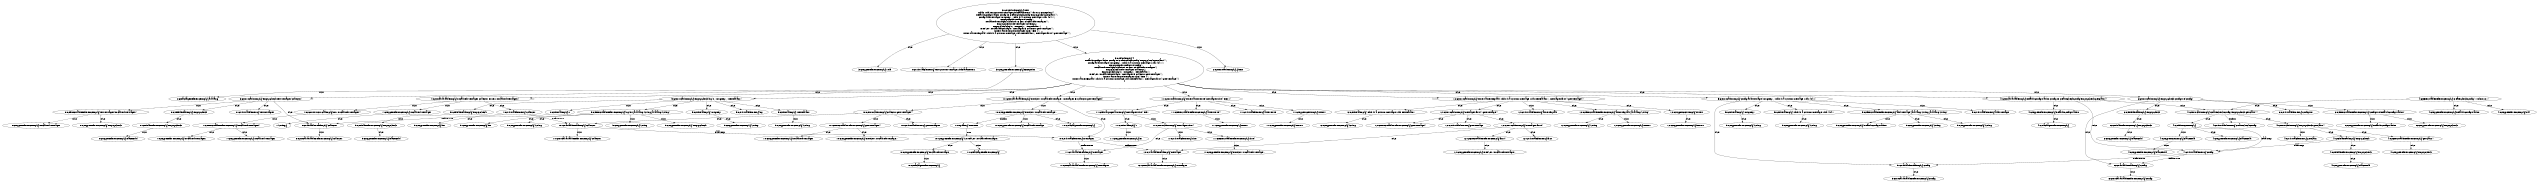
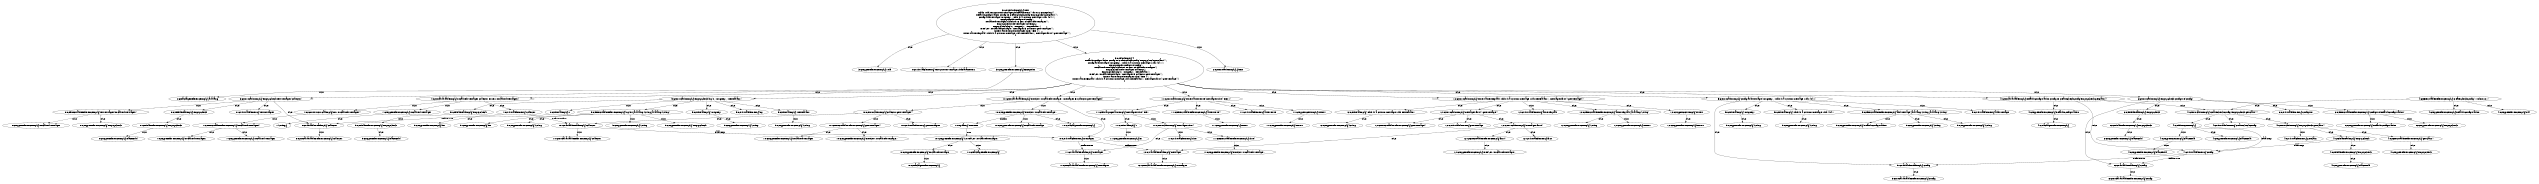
edge "7:CtVirtualElement@collector" -> "10:CtVariableReadImpl@collector": label "Define-Use" -> "Define-Define"
edge "4:CtInvocationImpl@createCheckConfig(emptyCheck.getClass())" -> "4:CtVirtualElement@createCheckConfig": label "Action" -> "AST"
